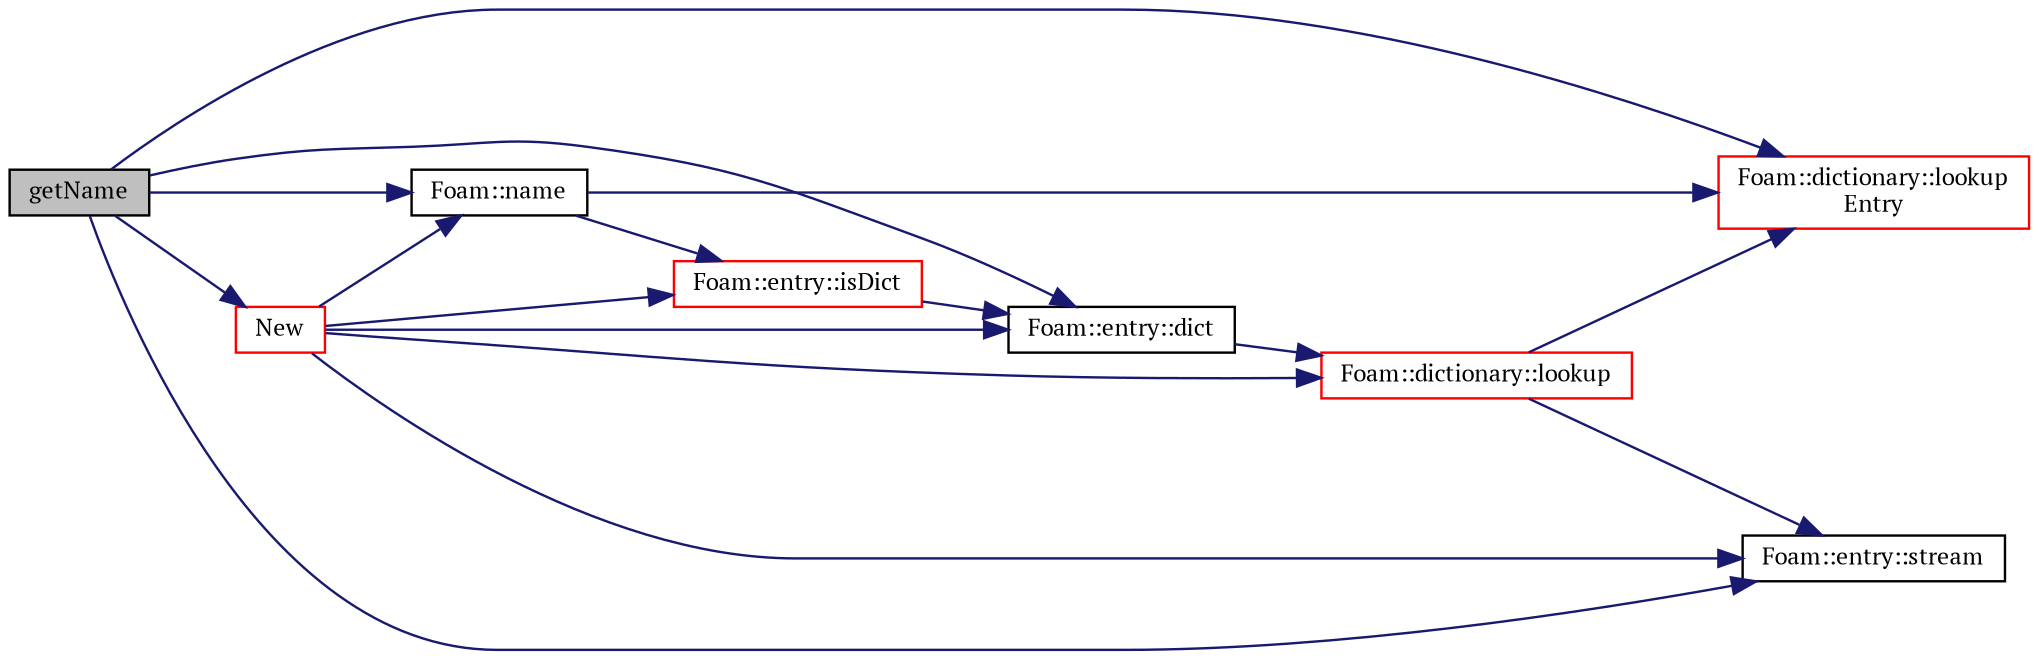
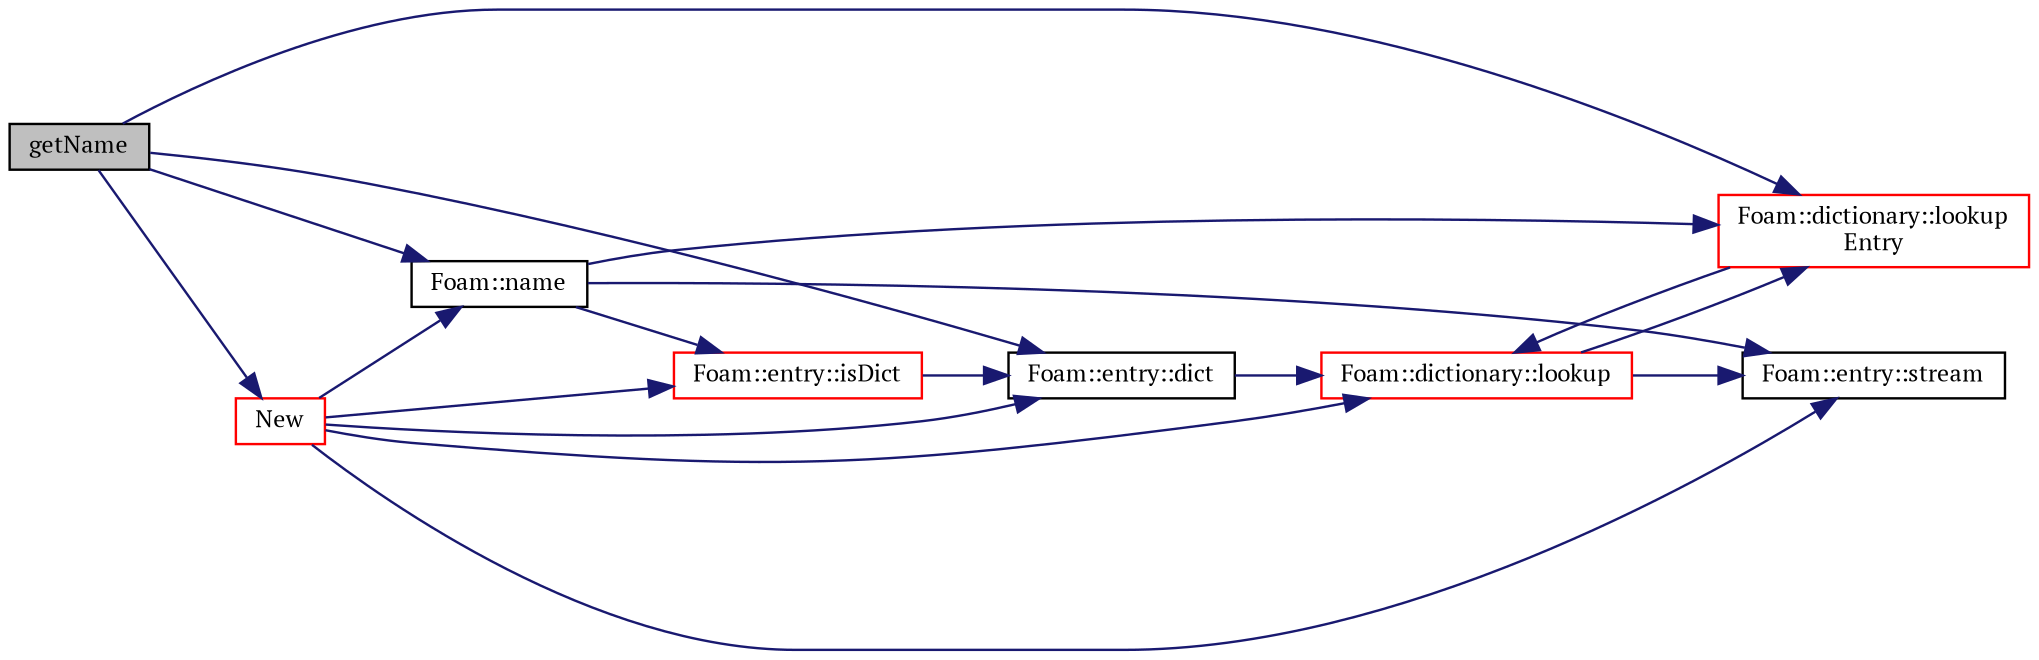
edge "Foam::dictionary::lookup Entry" -> "Foam::dictionary::lookup": added
edge "getName" -> "Foam::entry::stream": now "Foam::name" -> "Foam::entry::stream"
